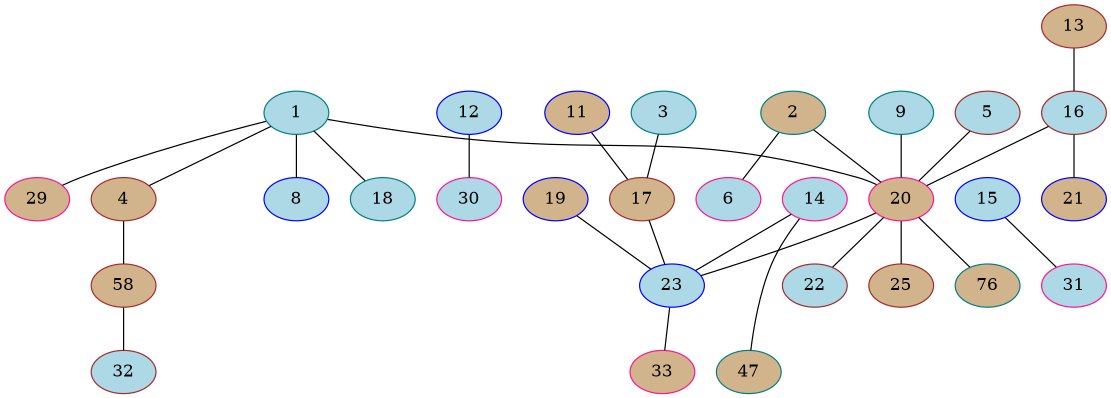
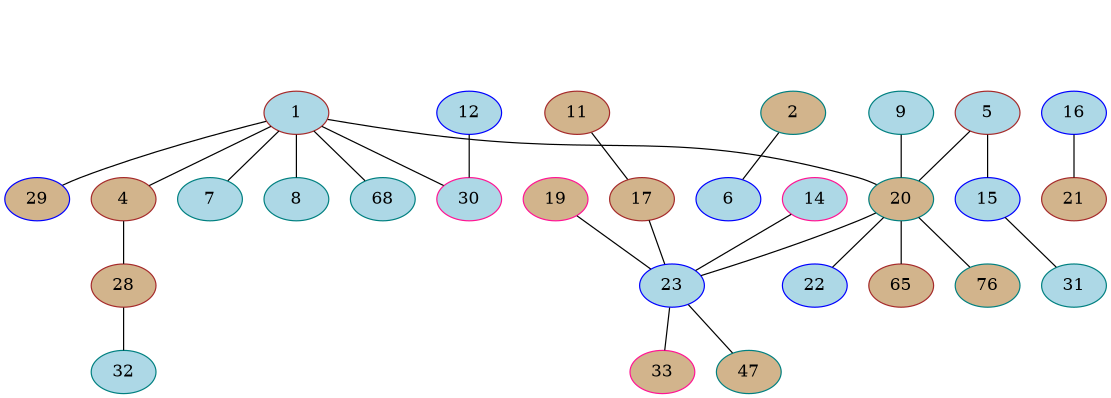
node "13": removed
node "1": color teal -> brown
node "11": color blue -> brown
node "3": removed
node "16": color brown -> blue
edge "1" -- "30": added
edge "2" -- "20": removed
edge "16" -- "20": removed
edge "5" -- "15": added
node "29": color deeppink -> blue
node "7": added
node "8": color blue -> teal
node "18": label "18" -> "68"
node "19": color blue -> deeppink
node "6": color deeppink -> blue
node "20": color deeppink -> teal
node "21": color blue -> brown
edge "14" -- "47": now "23" -- "47"
node "58": label "58" -> "28"
node "22": color brown -> blue
node "25": label "25" -> "65"
node "31": color deeppink -> teal
node "32": color brown -> teal
